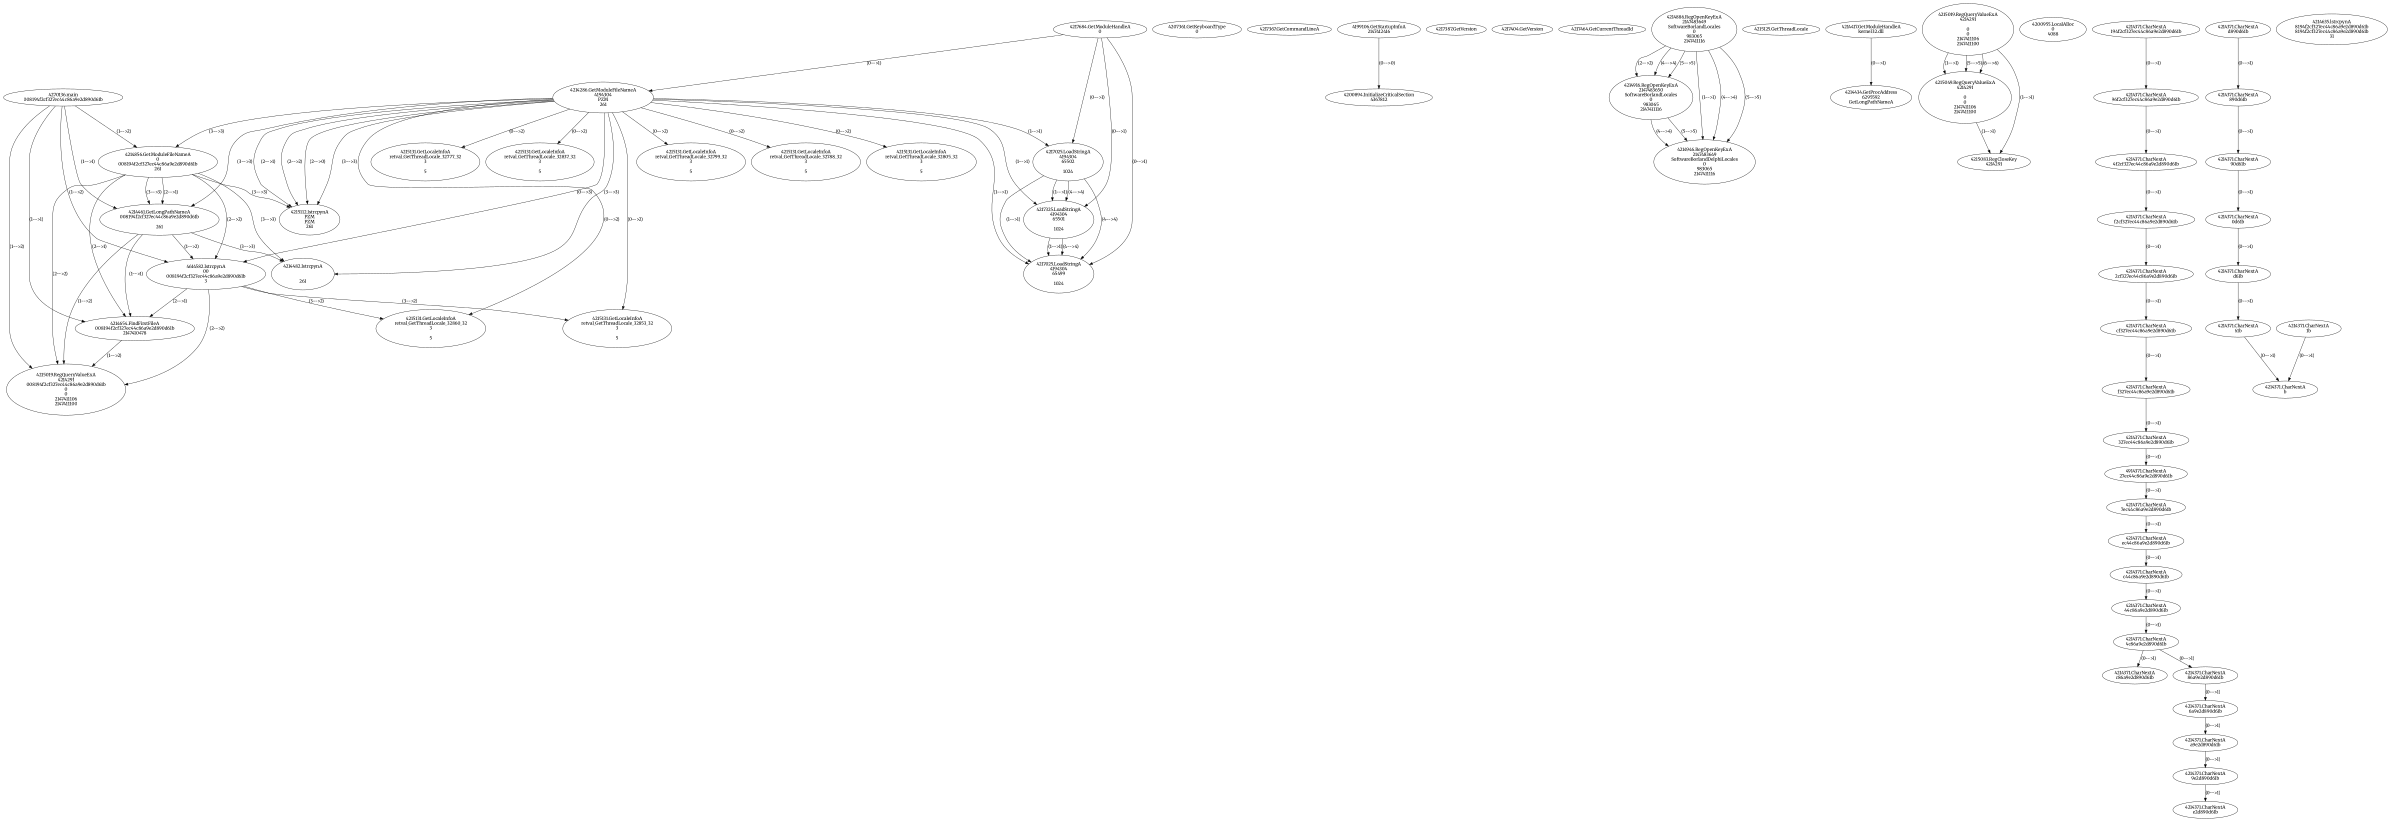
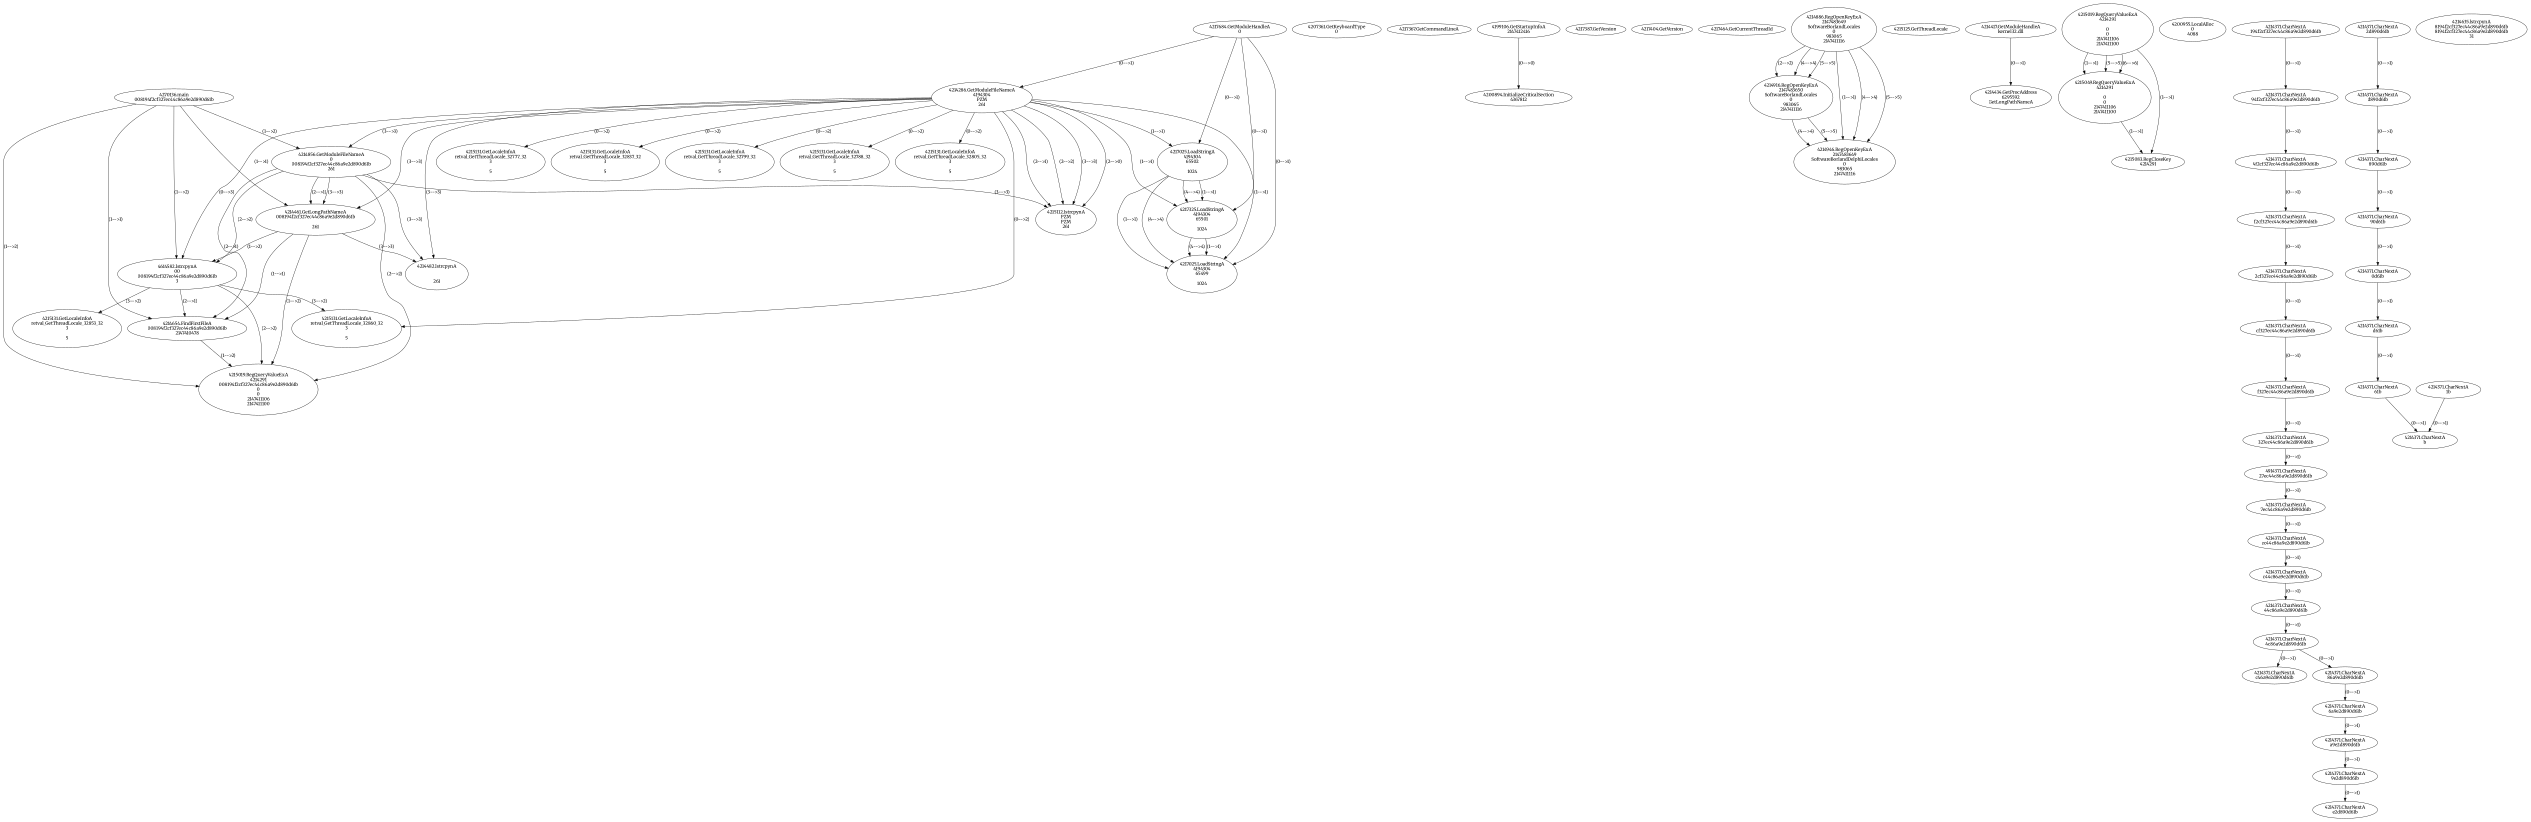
node "4214371.CharNextA 2d890d61b": added
node "4214371.CharNextA 96f2cf327ec44c86a9e2d890d61b": label "4214371.CharNextA 96f2cf327ec44c86a9e2d890d61b" -> "4214371.CharNextA 94f2cf327ec44c86a9e2d890d61b"
edge "4214286.GetModuleFileNameA 4194304 PZM 261" -> "4215131.GetLocaleInfoA retval_GetThreadLocale_32853_32 3 5": removed, label "(0-->2)"
node "4214371.CharNextA c86a9e2d890d61b": label "4214371.CharNextA c86a9e2d890d61b" -> "4214371.CharNextA c46a9e2d890d61b"
